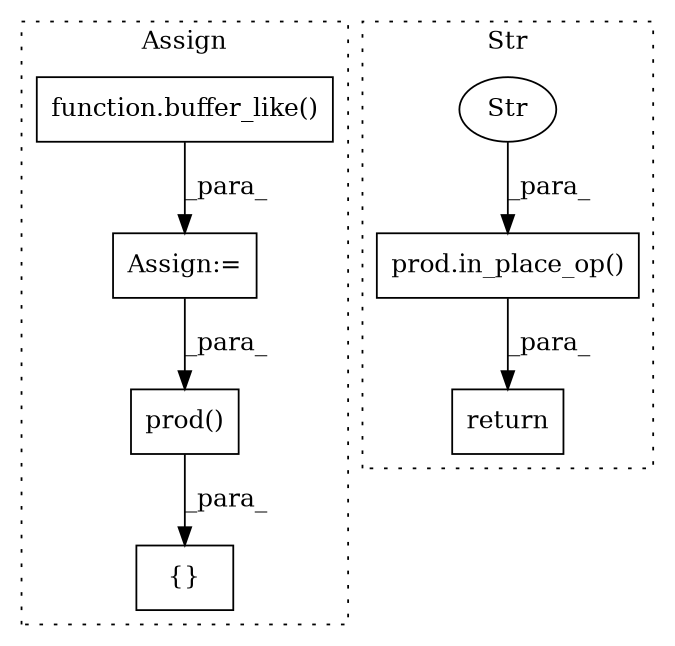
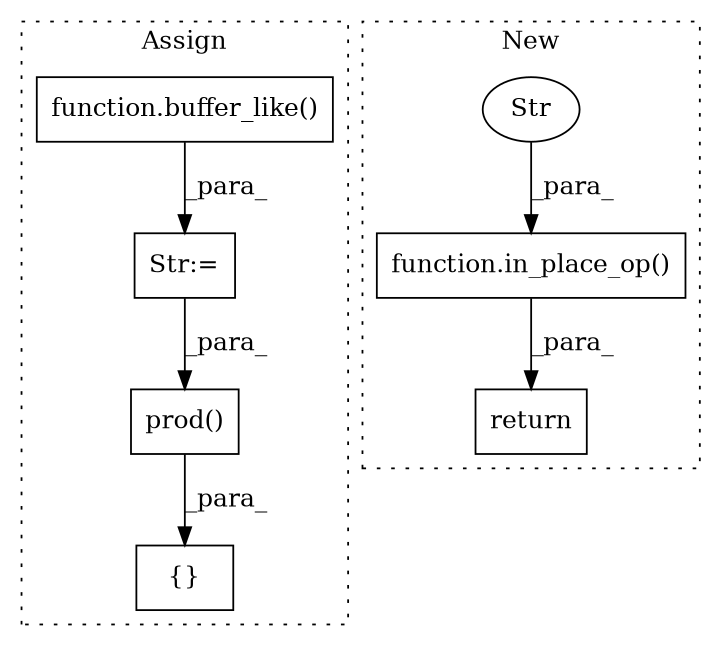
cluster "Str": label "Str" -> "New"
node "Assign:=": label "Assign:=" -> "Str:="
node "prod.in_place_op()": label "prod.in_place_op()" -> "function.in_place_op()"
